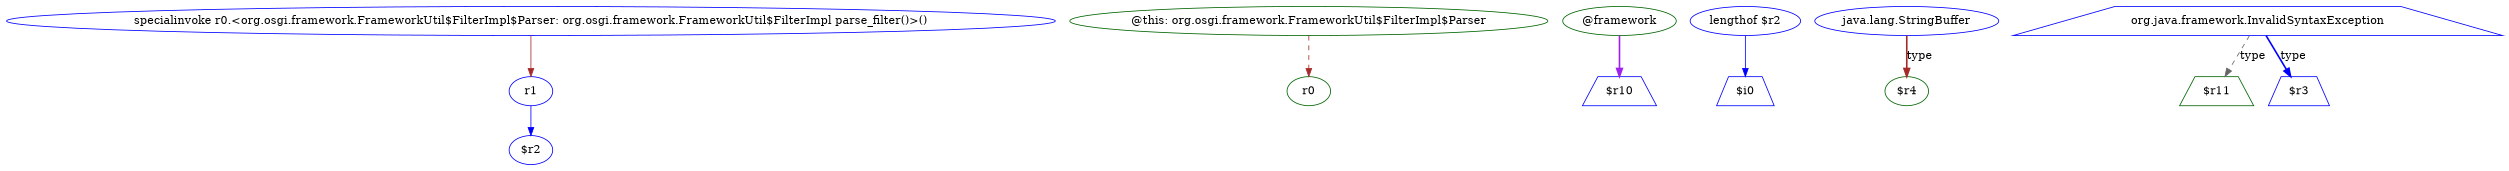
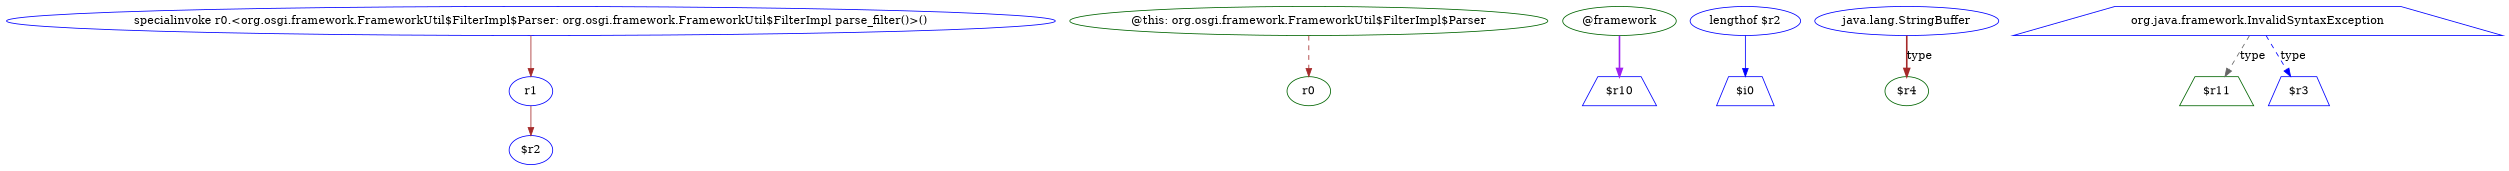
edge "org.java.framework.InvalidSyntaxException" -> "$r3": style bold -> dashed
edge "r1" -> "$r2": color blue -> brown
